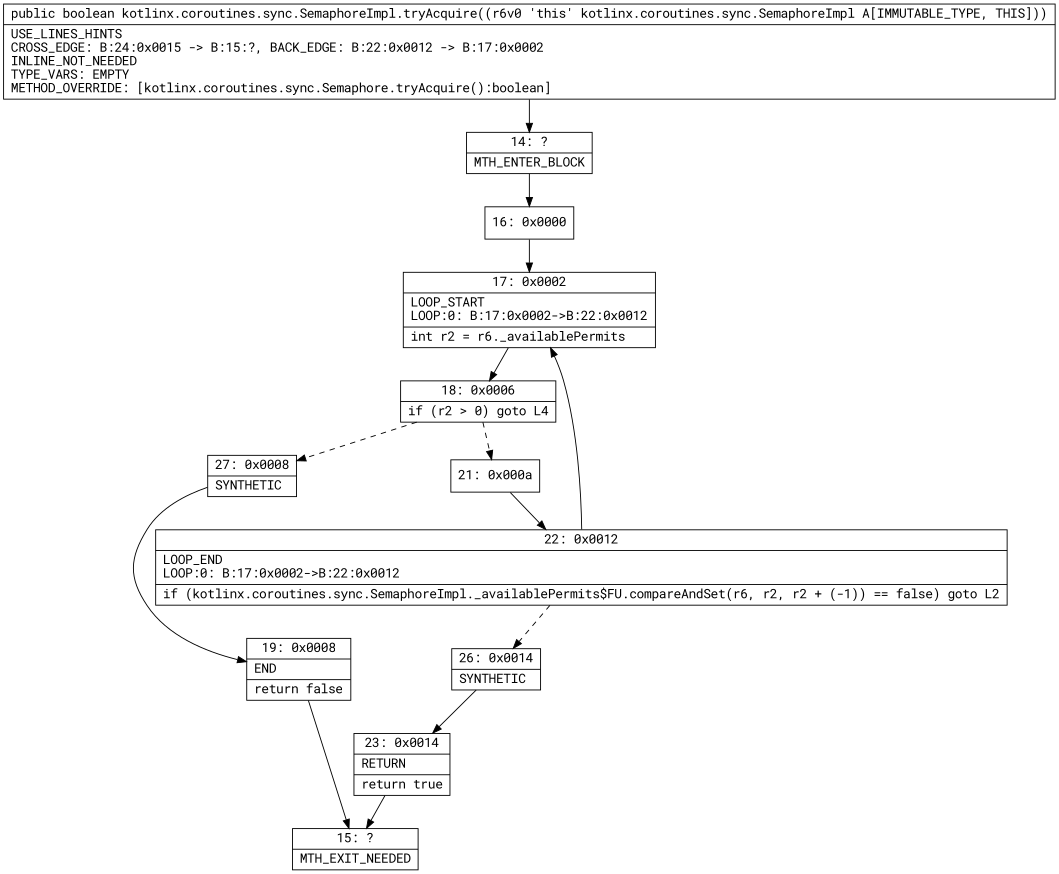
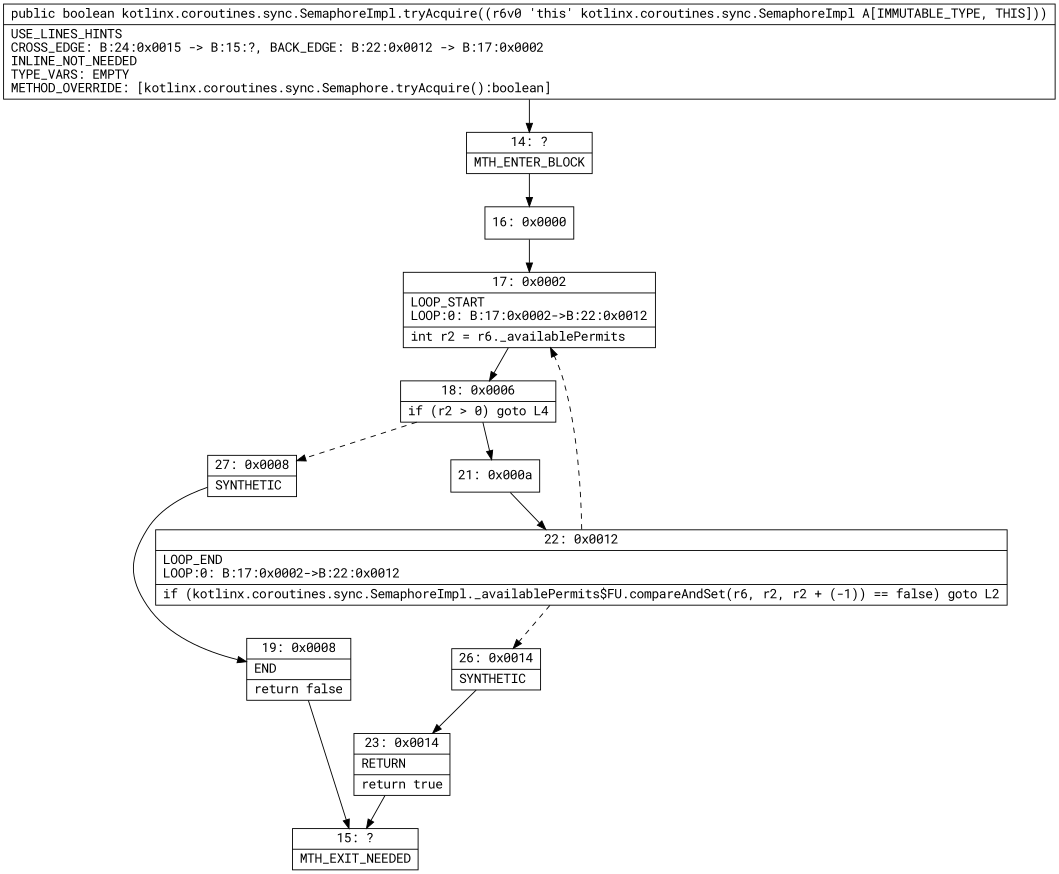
edge "18: 0x0006" -> "21: 0x000a": style dashed -> solid
edge "22: 0x0012" -> "17: 0x0002": style solid -> dashed
